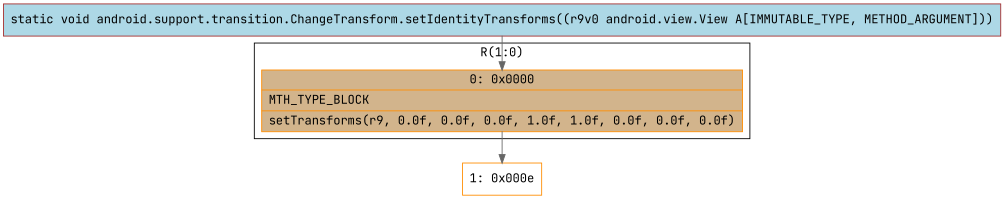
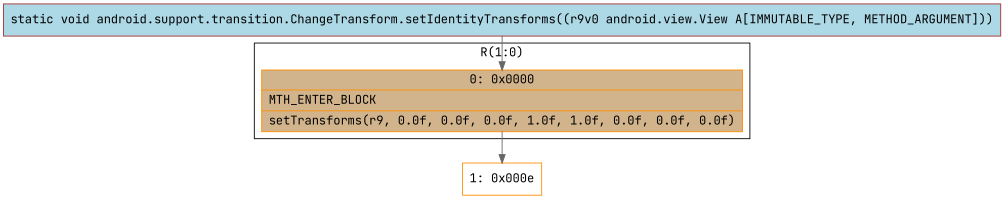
node "0: 0x0000": text "MTH_TYPE_BLOCK" -> "MTH_ENTER_BLOCK"
